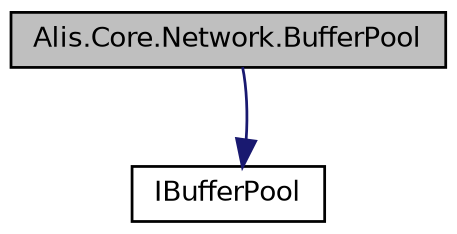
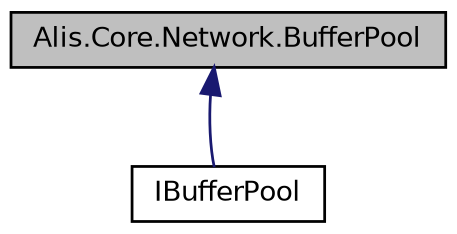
edge "Alis.Core.Network.BufferPool" -> "IBufferPool": reversed
